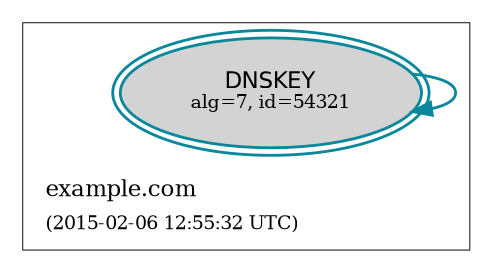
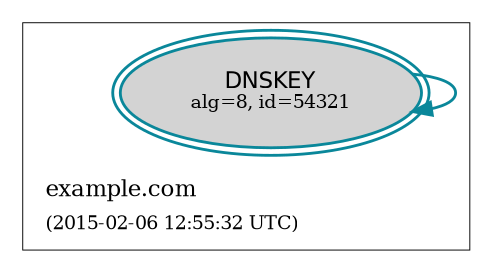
node "DNSKEY": text "alg=7, id=54321" -> "alg=8, id=54321"
